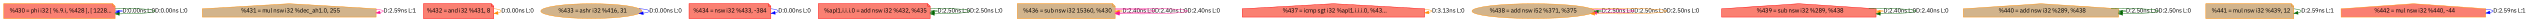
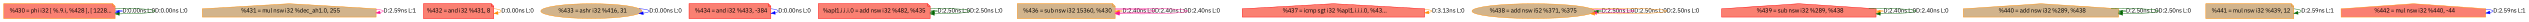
node "%434 = nsw i32 %433, -384": label "%434 = nsw i32 %433, -384" -> "%434 = and i32 %433, -384"
node "%apl1.i.i.i.0 = add nsw i32 %432, %435": label "%apl1.i.i.i.0 = add nsw i32 %432, %435" -> "%apl1.i.i.i.0 = add nsw i32 %482, %435"
